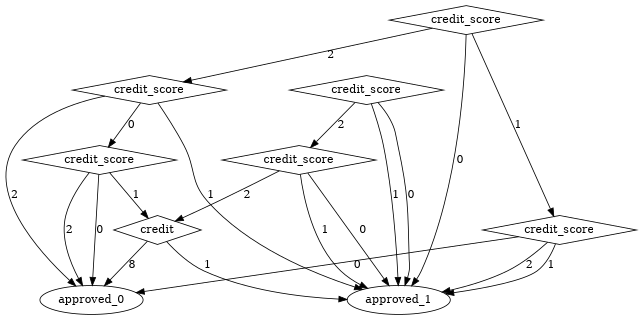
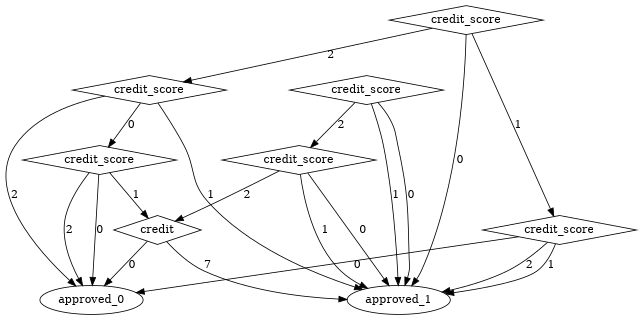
edge "credit" -> "approved_0": label "8" -> "0"
edge "credit" -> "approved_1": label "1" -> "7"
